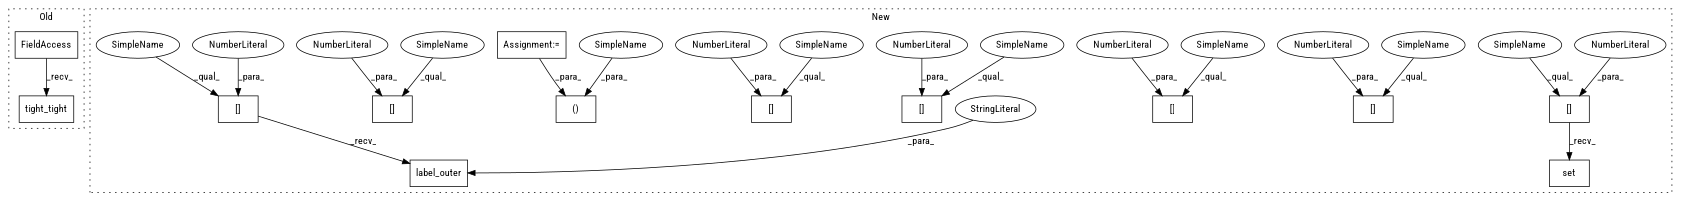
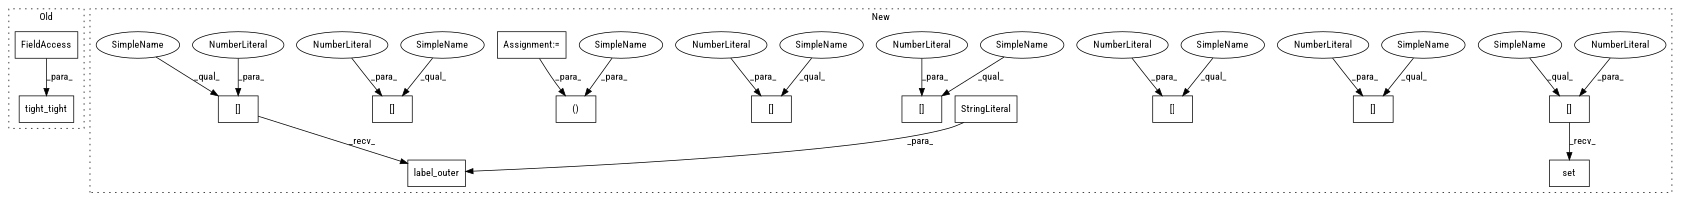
edge "FieldAccess" -> "tight_tight": label "_recv_" -> "_para_"
node "StringLiteral": shape ellipse -> box
